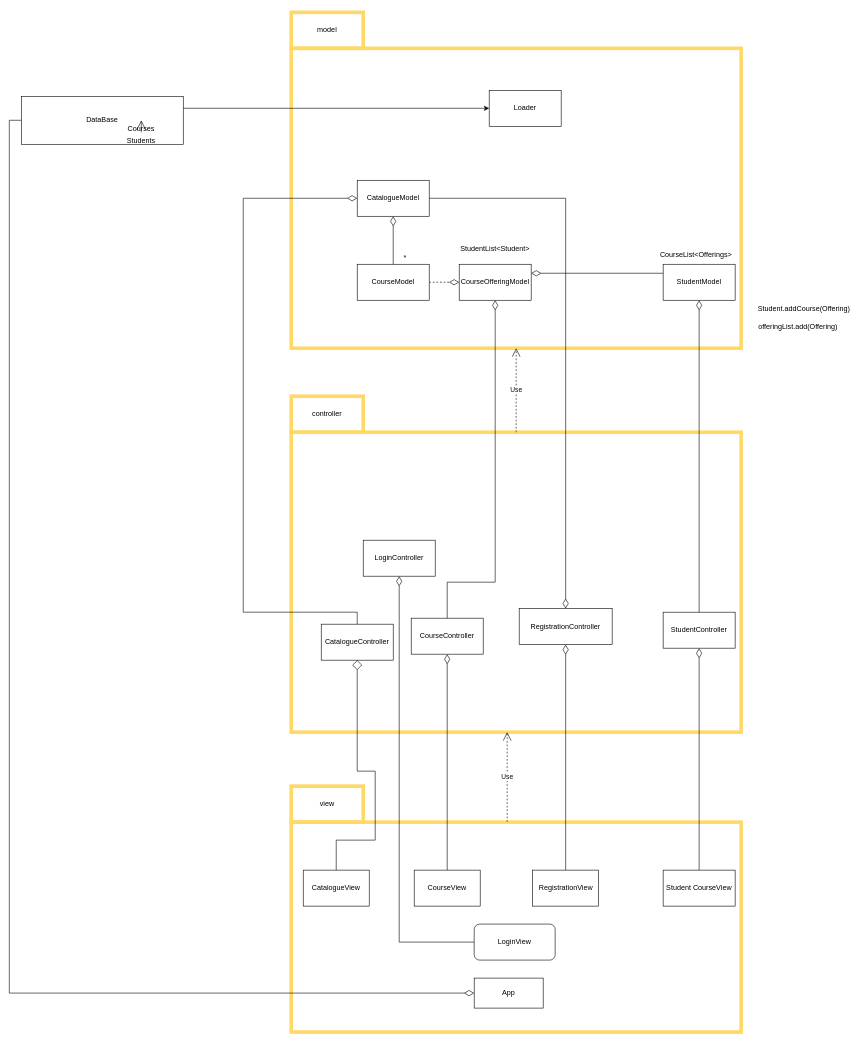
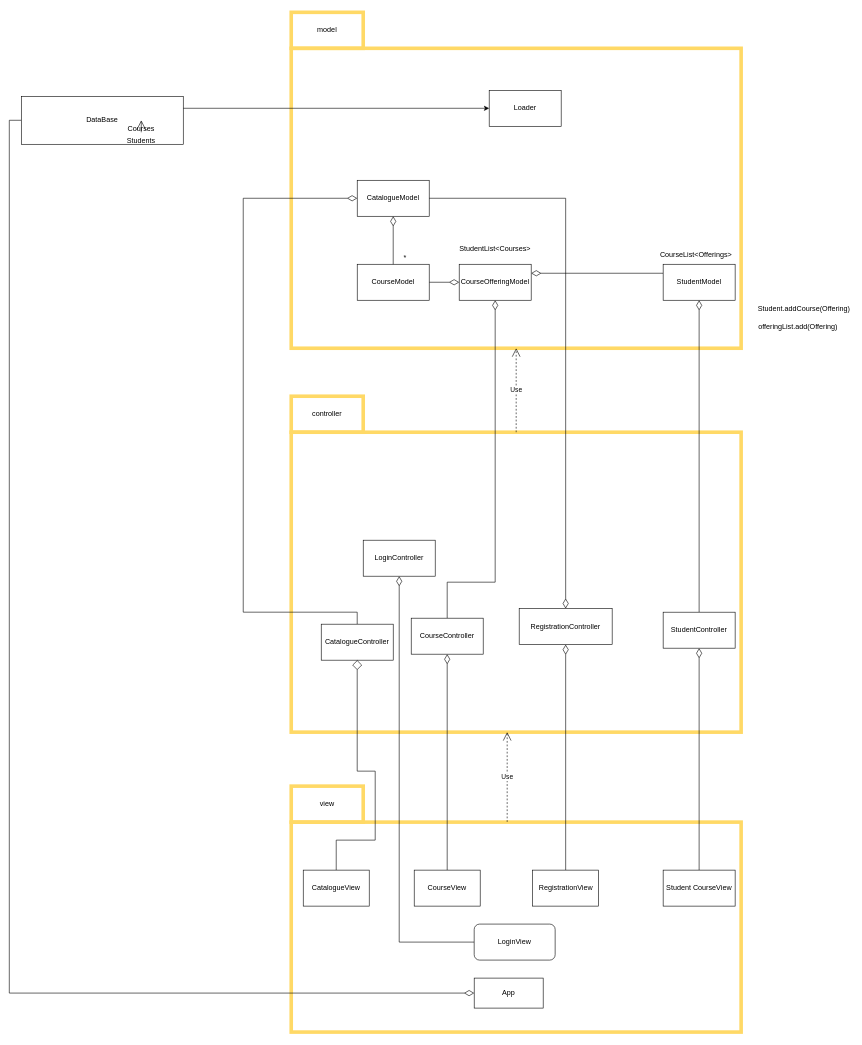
node "StudentList<Student>": label "StudentList<Student>" -> "StudentList<Courses>"
edge "CourseModel" -> "CourseOfferingModel": style dashed -> solid
